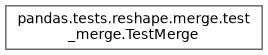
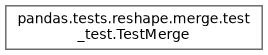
node "pandas.tests.reshape.merge.test _merge.TestMerge": label "pandas.tests.reshape.merge.test _merge.TestMerge" -> "pandas.tests.reshape.merge.test _test.TestMerge"
